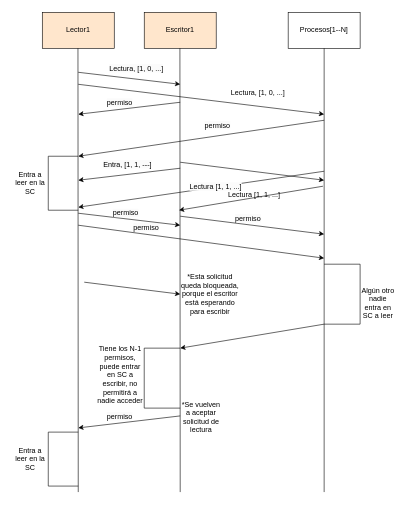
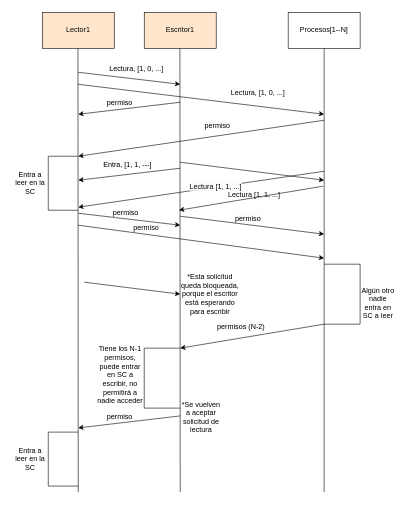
node "permisos (N-2)": added
